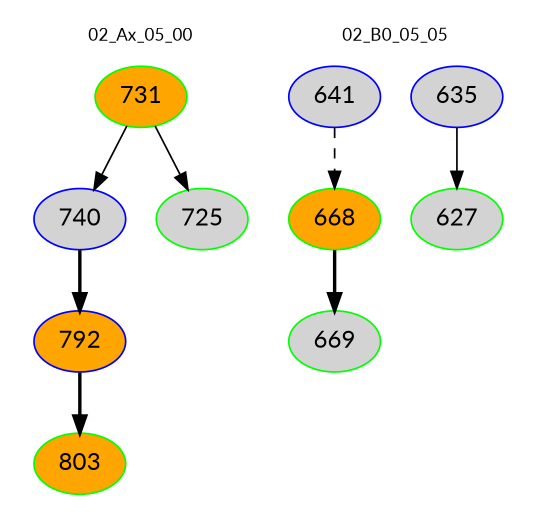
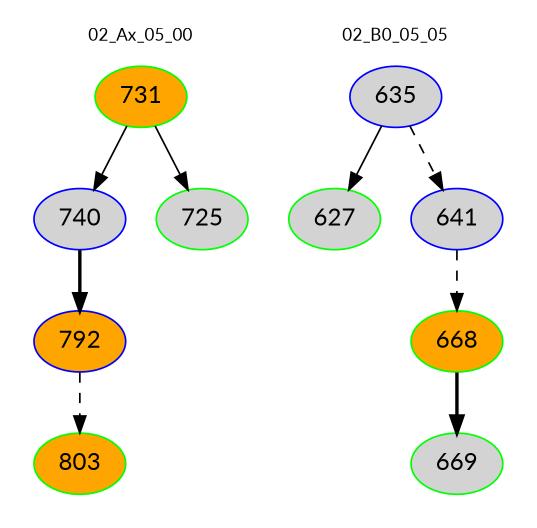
edge "635" -> "641": added
edge "792" -> "803": style bold -> dashed
